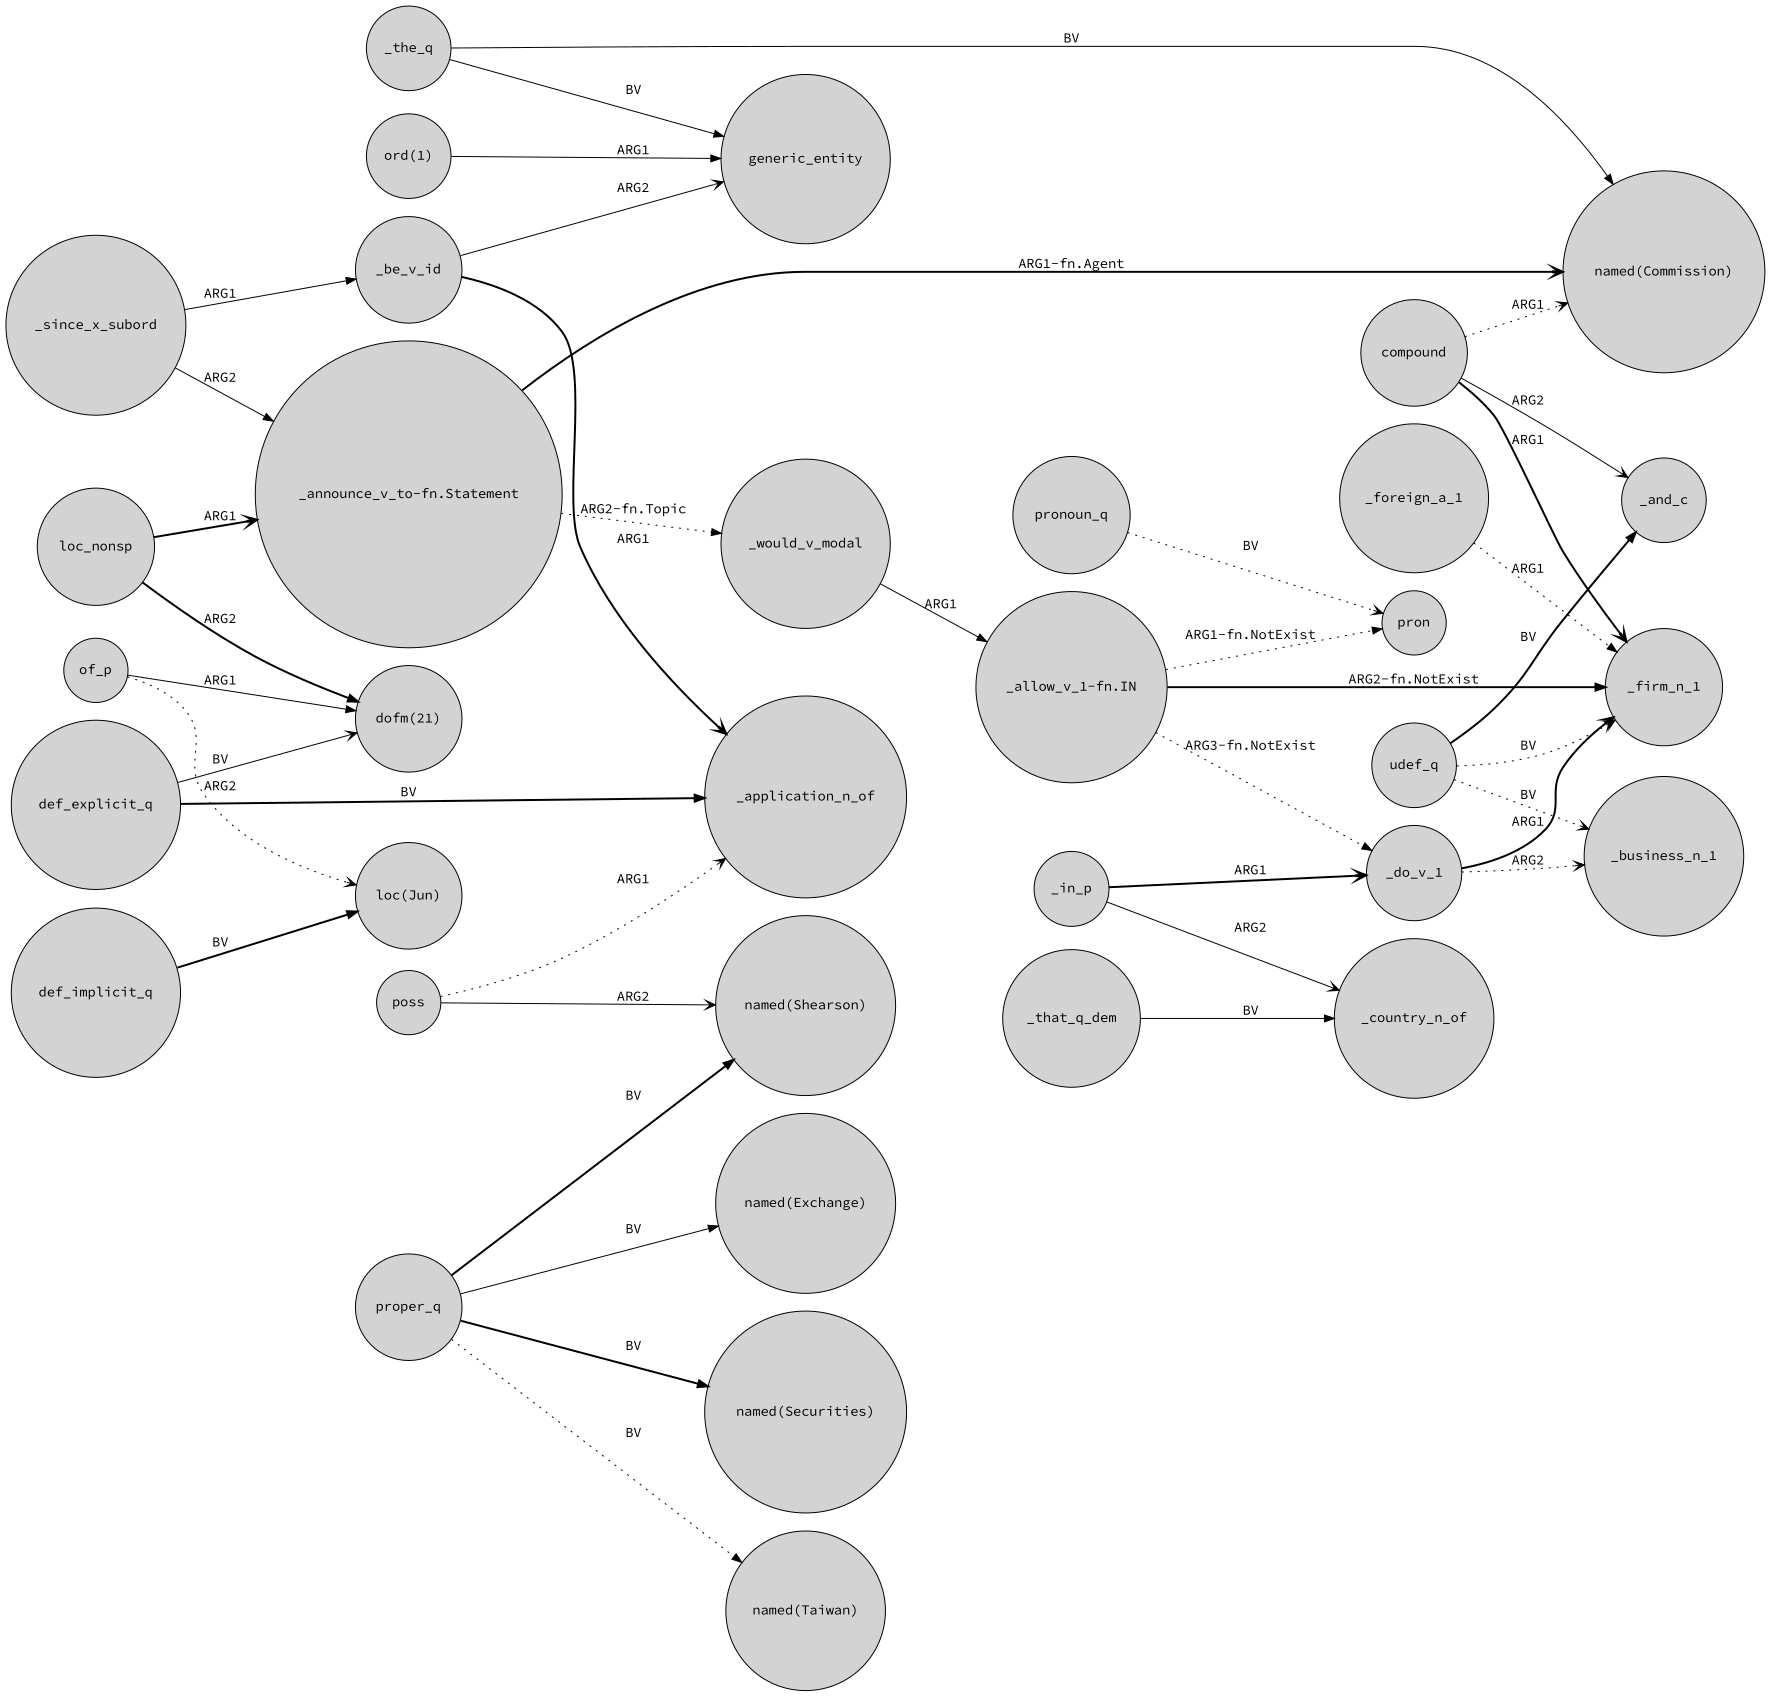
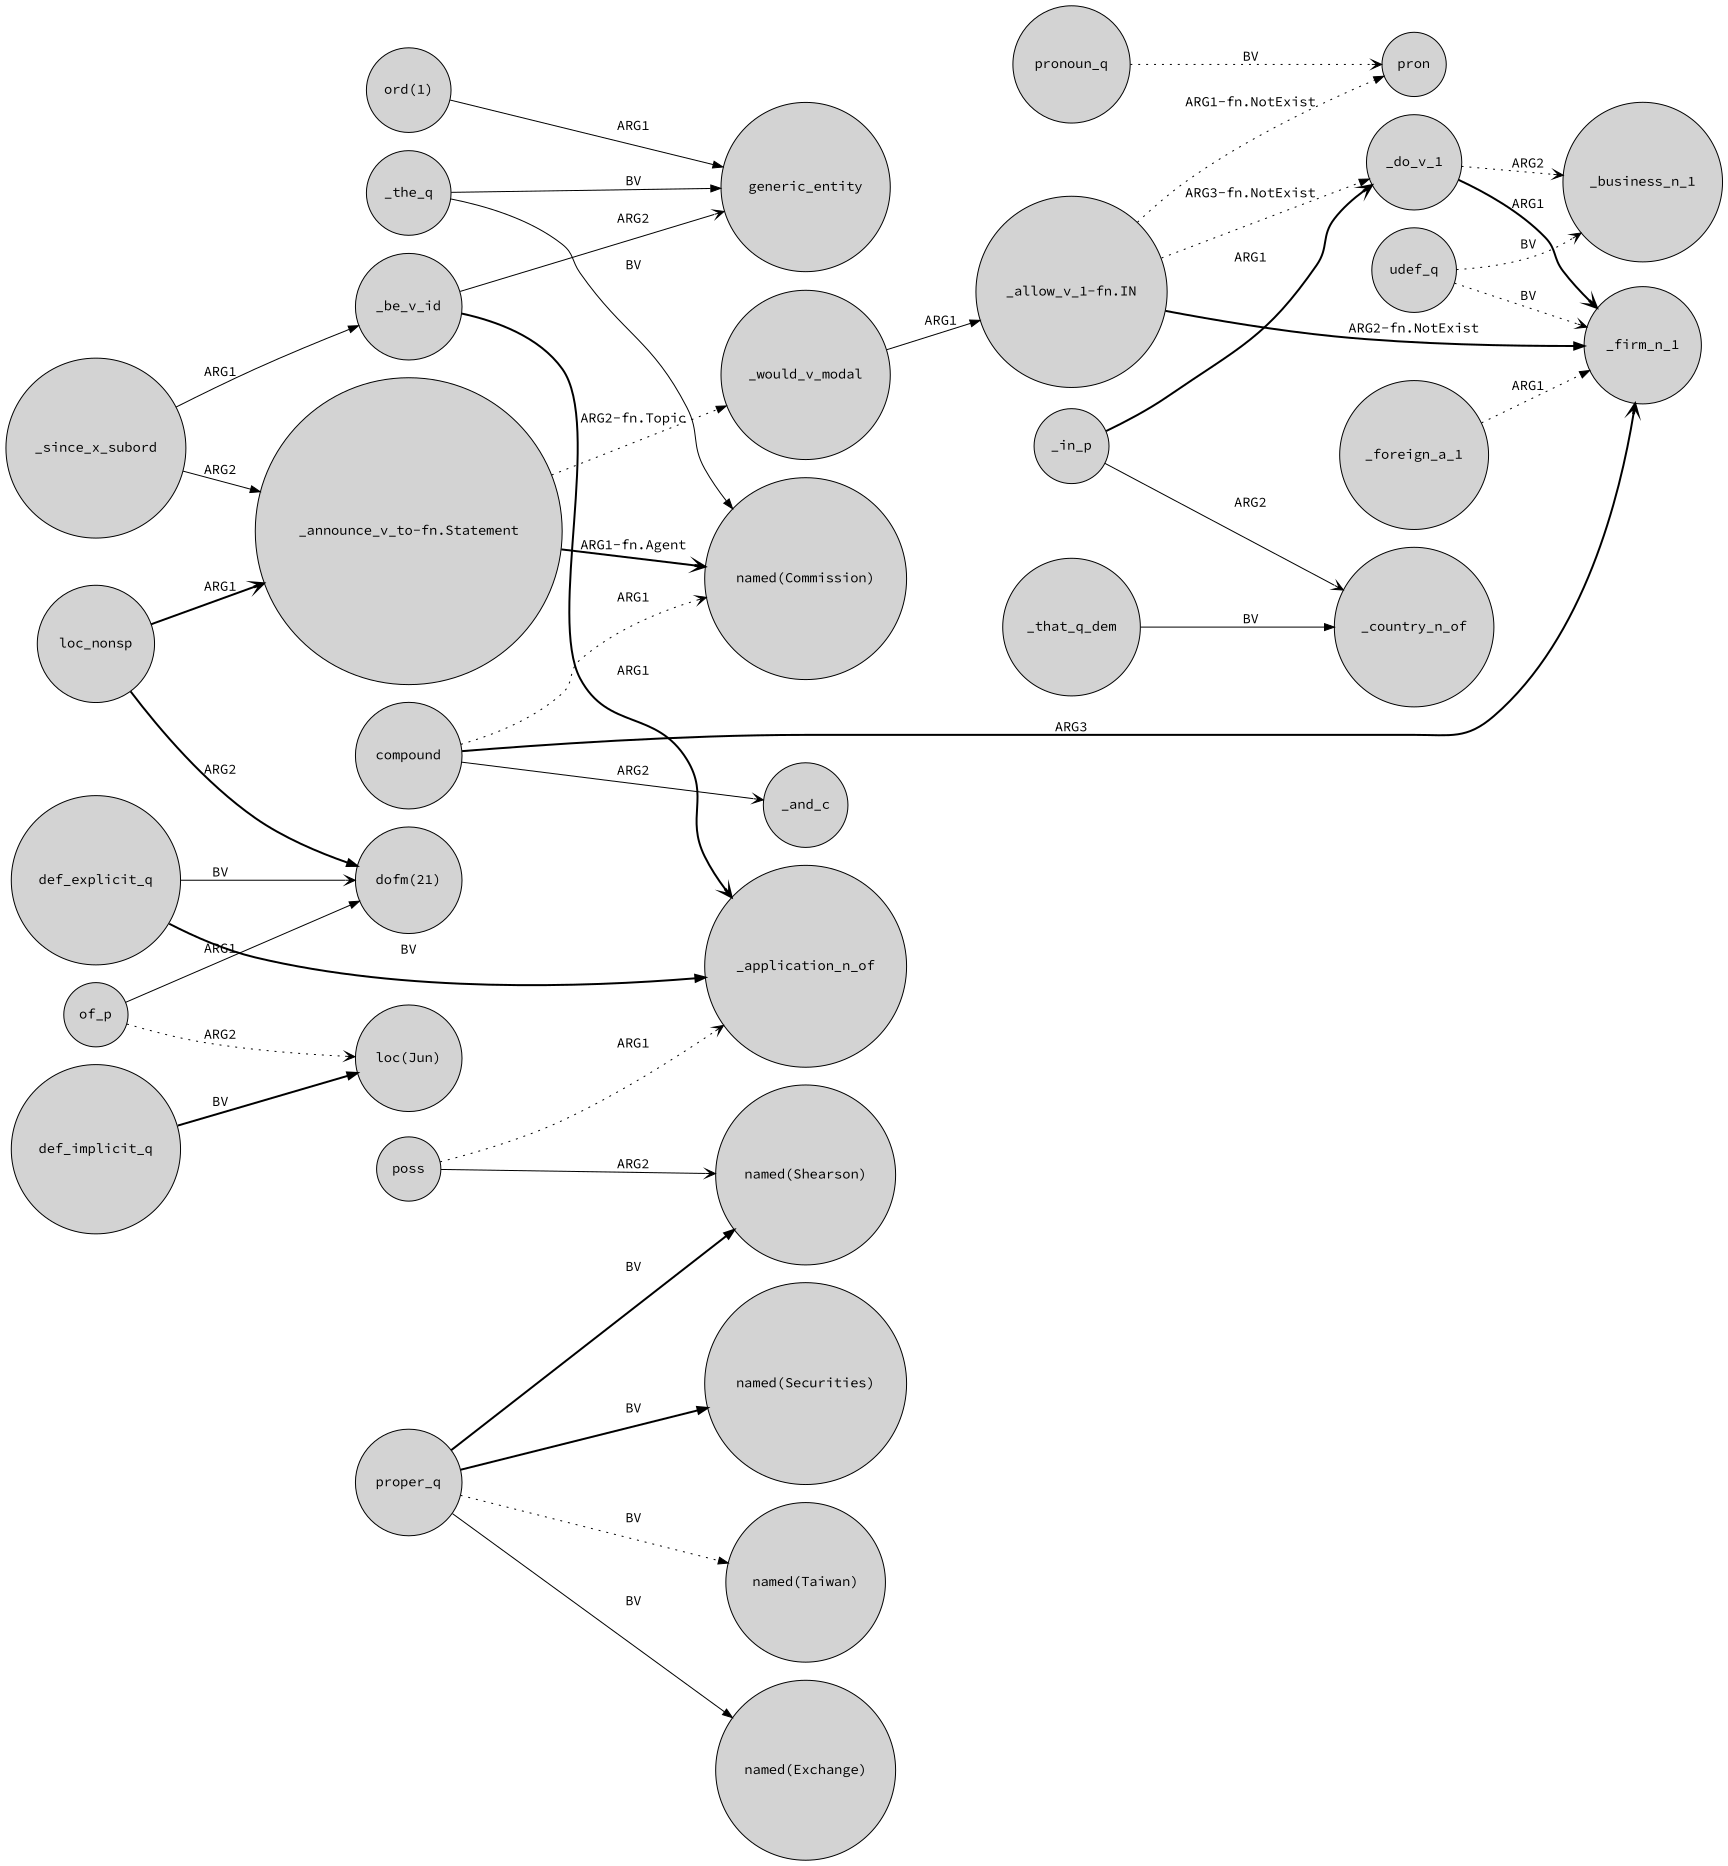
edge "compound" -> "_firm_n_1": label "ARG1" -> "ARG3"
edge "udef_q" -> "_and_c": removed, label "BV"
